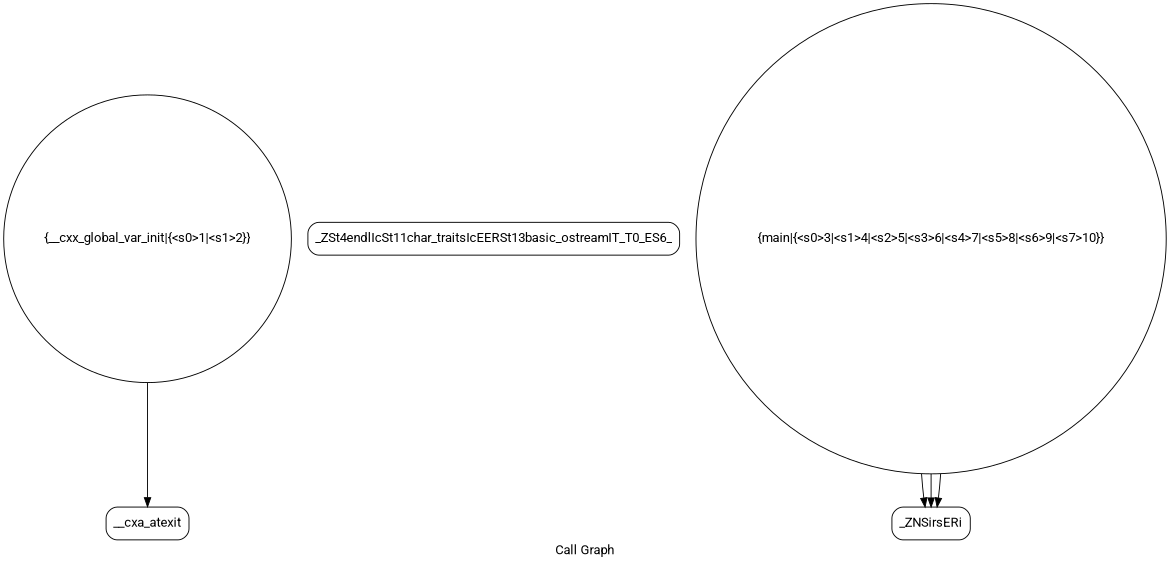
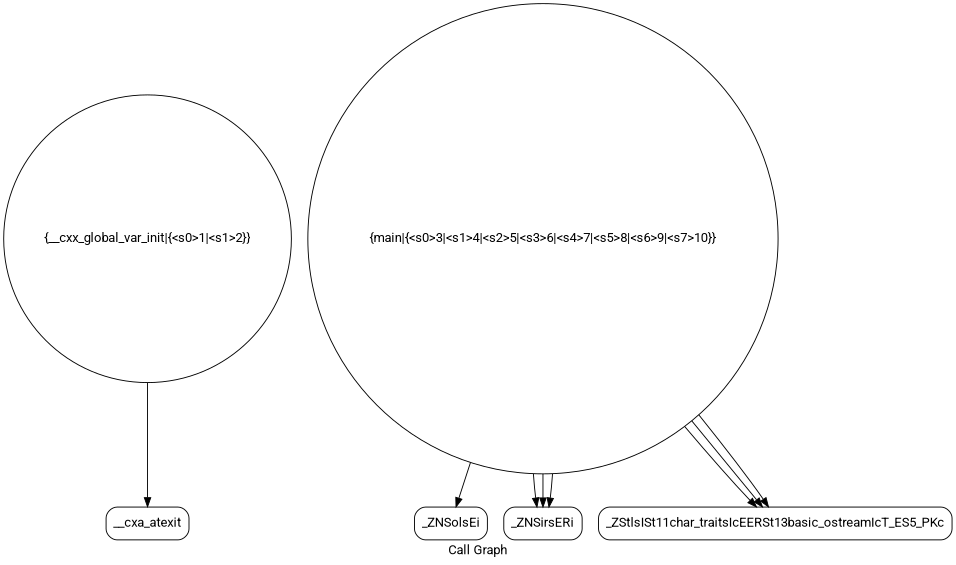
node "_ZSt4endlIcSt11char_traitsIcEERSt13basic_ostreamIT_T0_ES6_": removed
node "_ZNSolsEi": added
node "_ZStlsISt11char_traitsIcEERSt13basic_ostreamIcT_ES5_PKc": added
